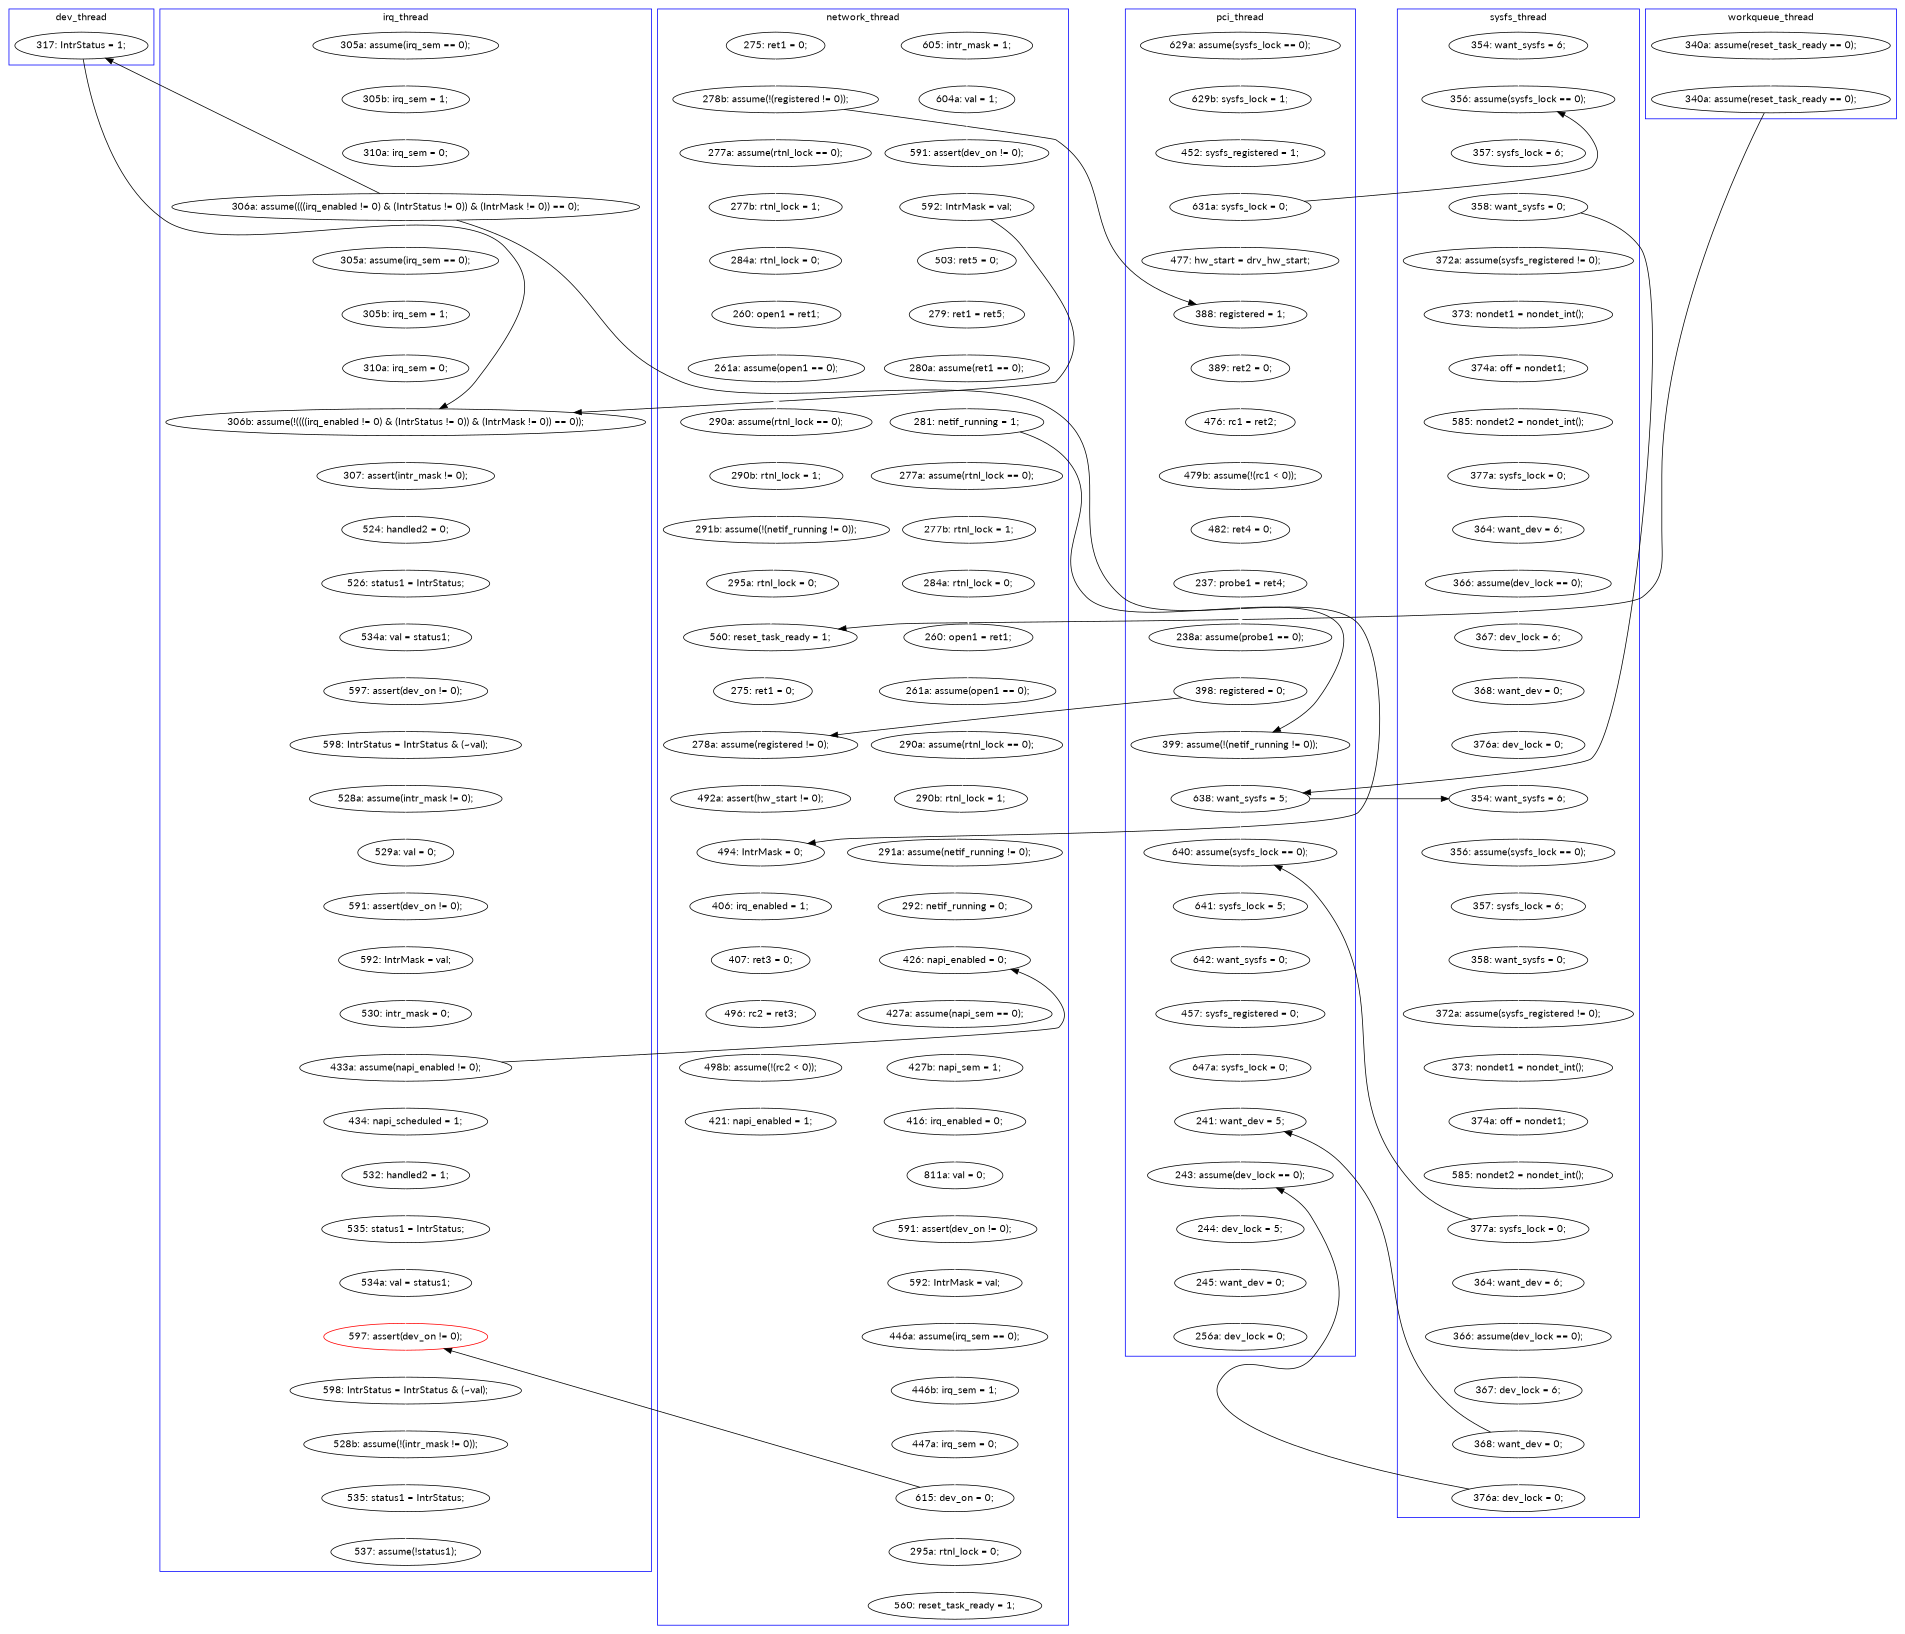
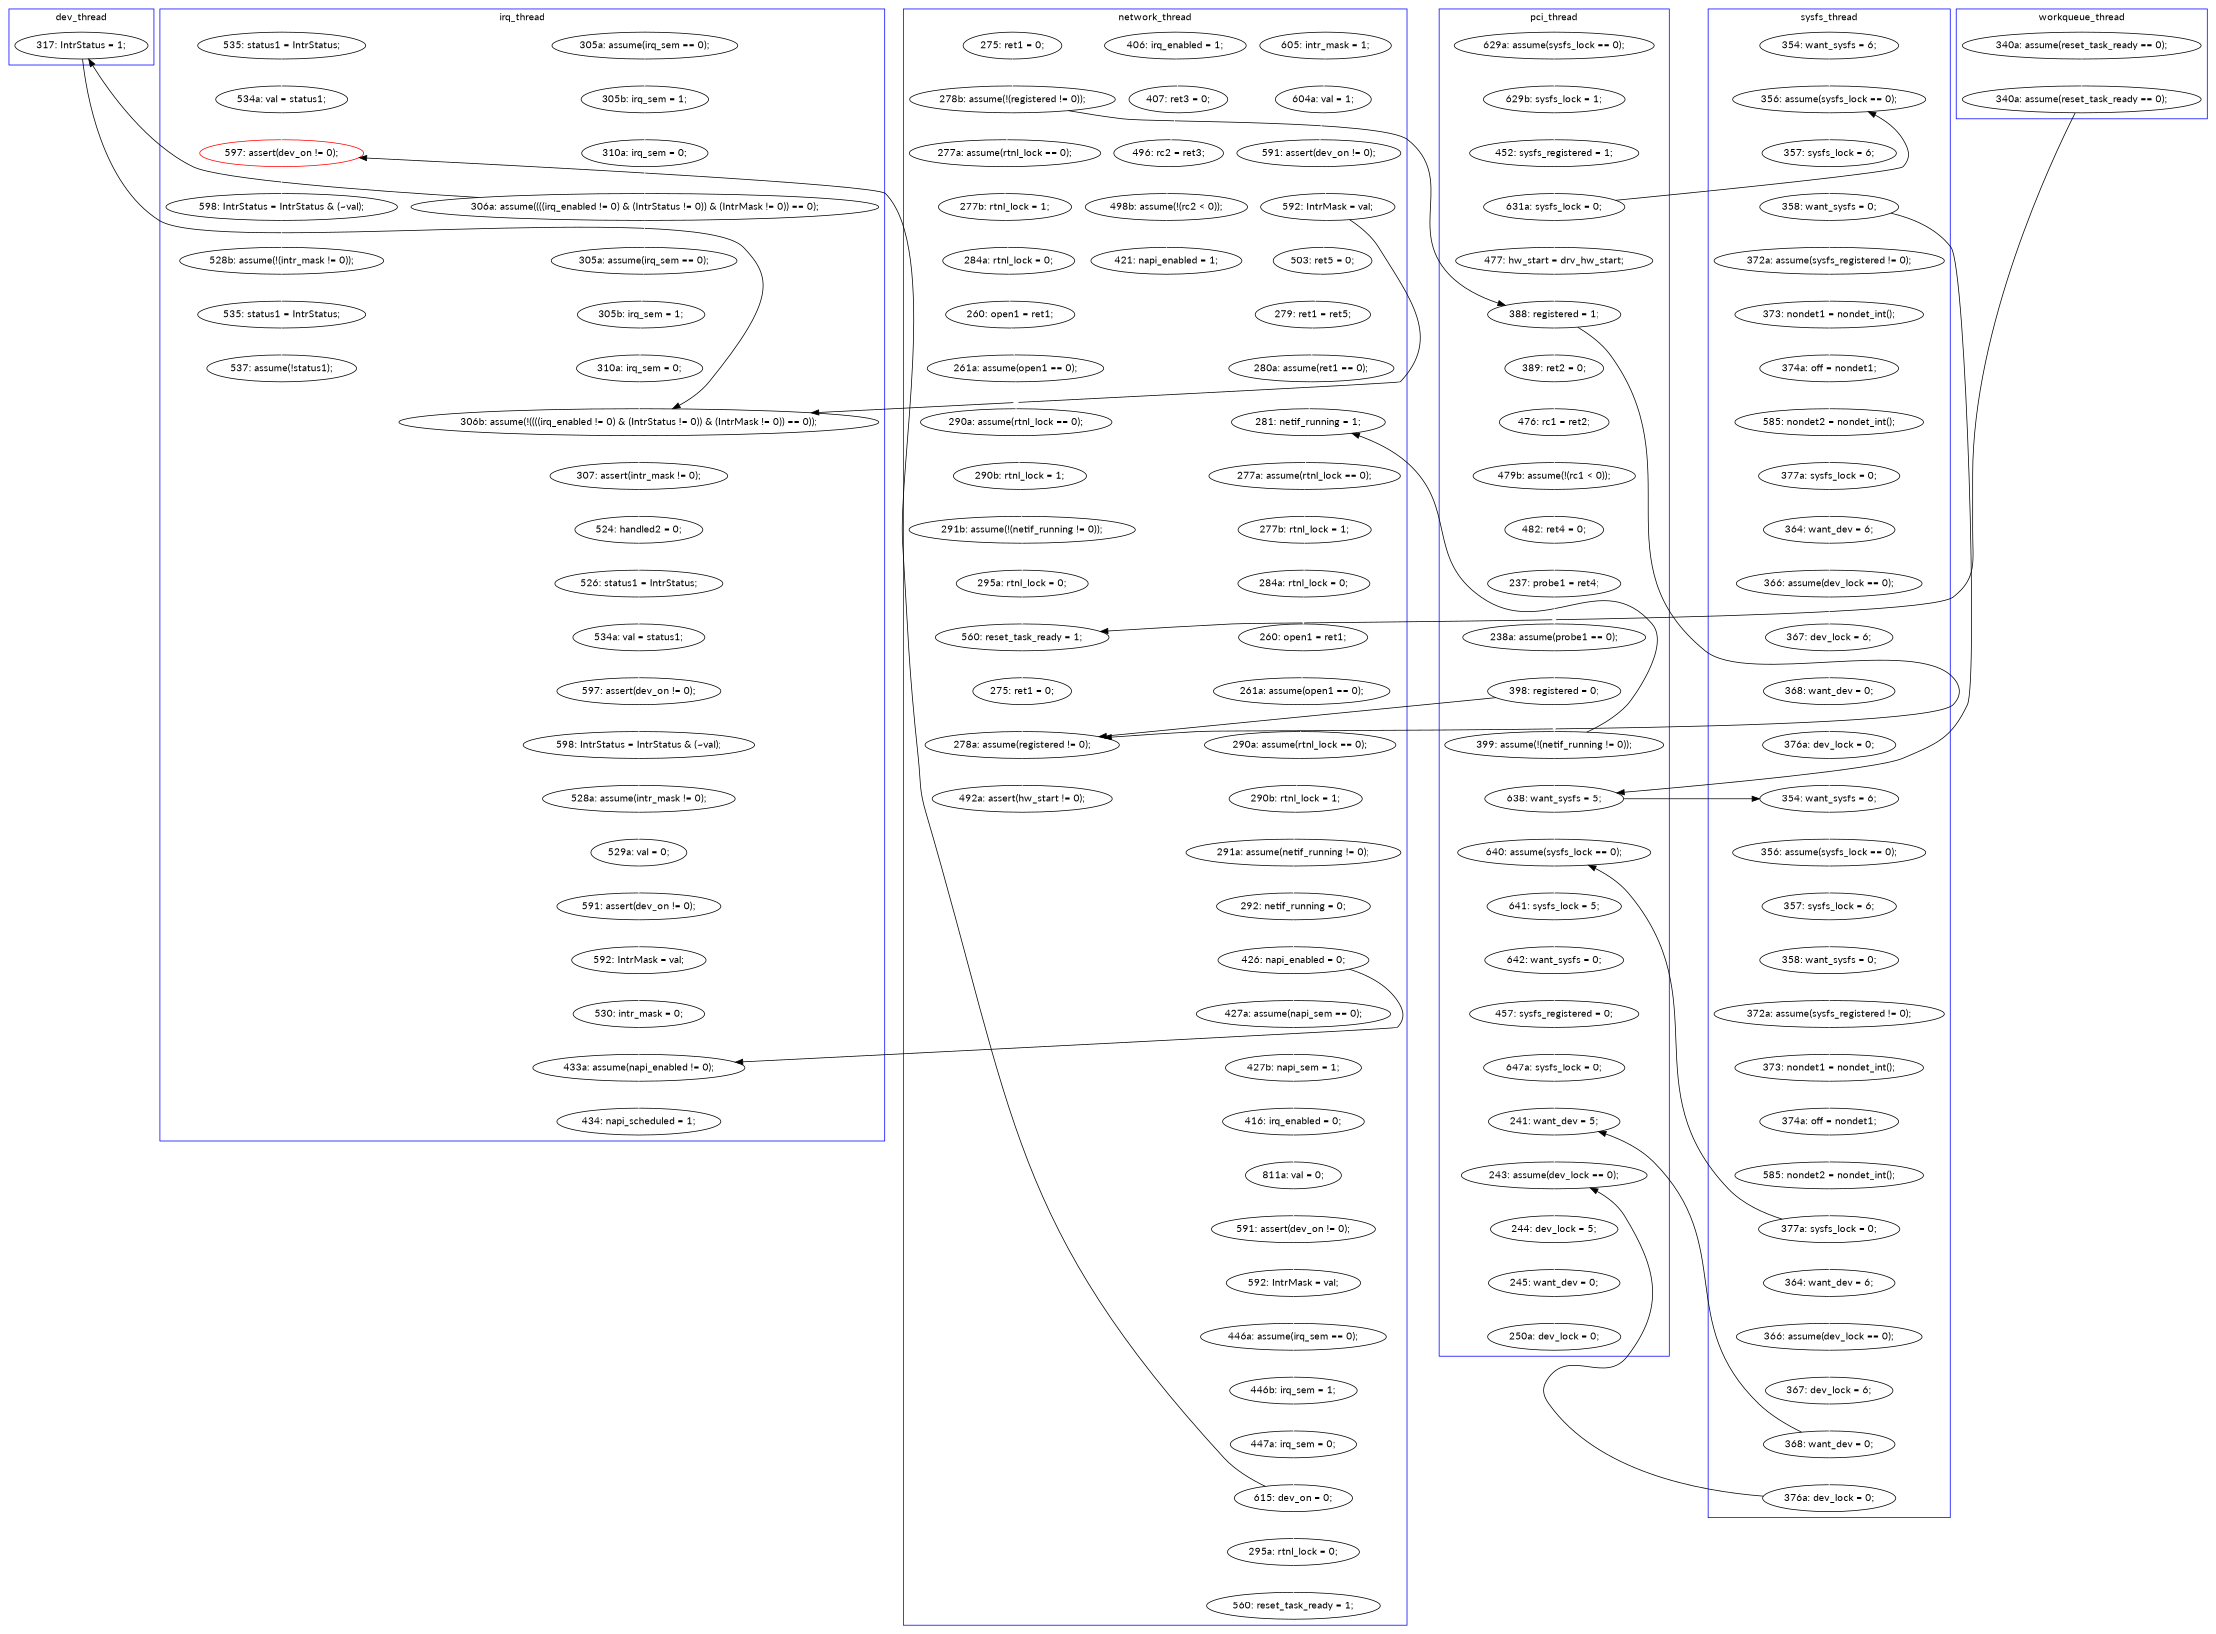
edge "281: netif_running = 1;" -> "399: assume(!(netif_running != 0));": reversed
edge "388: registered = 1;" -> "278a: assume(registered != 0);": added
node "494: IntrMask = 0;": removed
edge "433a: assume(napi_enabled != 0);" -> "426: napi_enabled = 0;": reversed
node "532: handled2 = 1;": removed
node "256a: dev_lock = 0;": label "256a: dev_lock = 0;" -> "250a: dev_lock = 0;"
